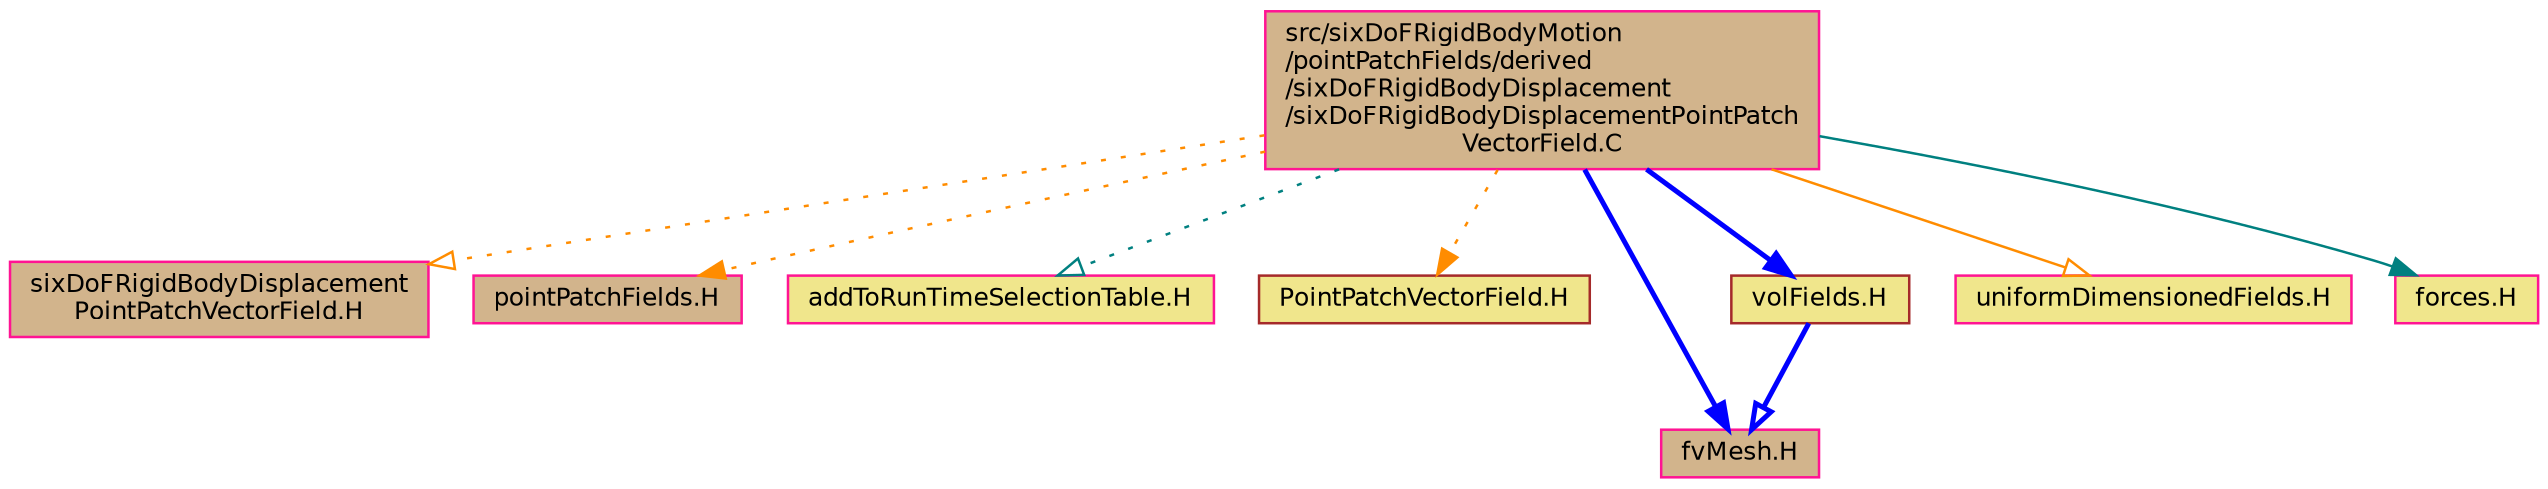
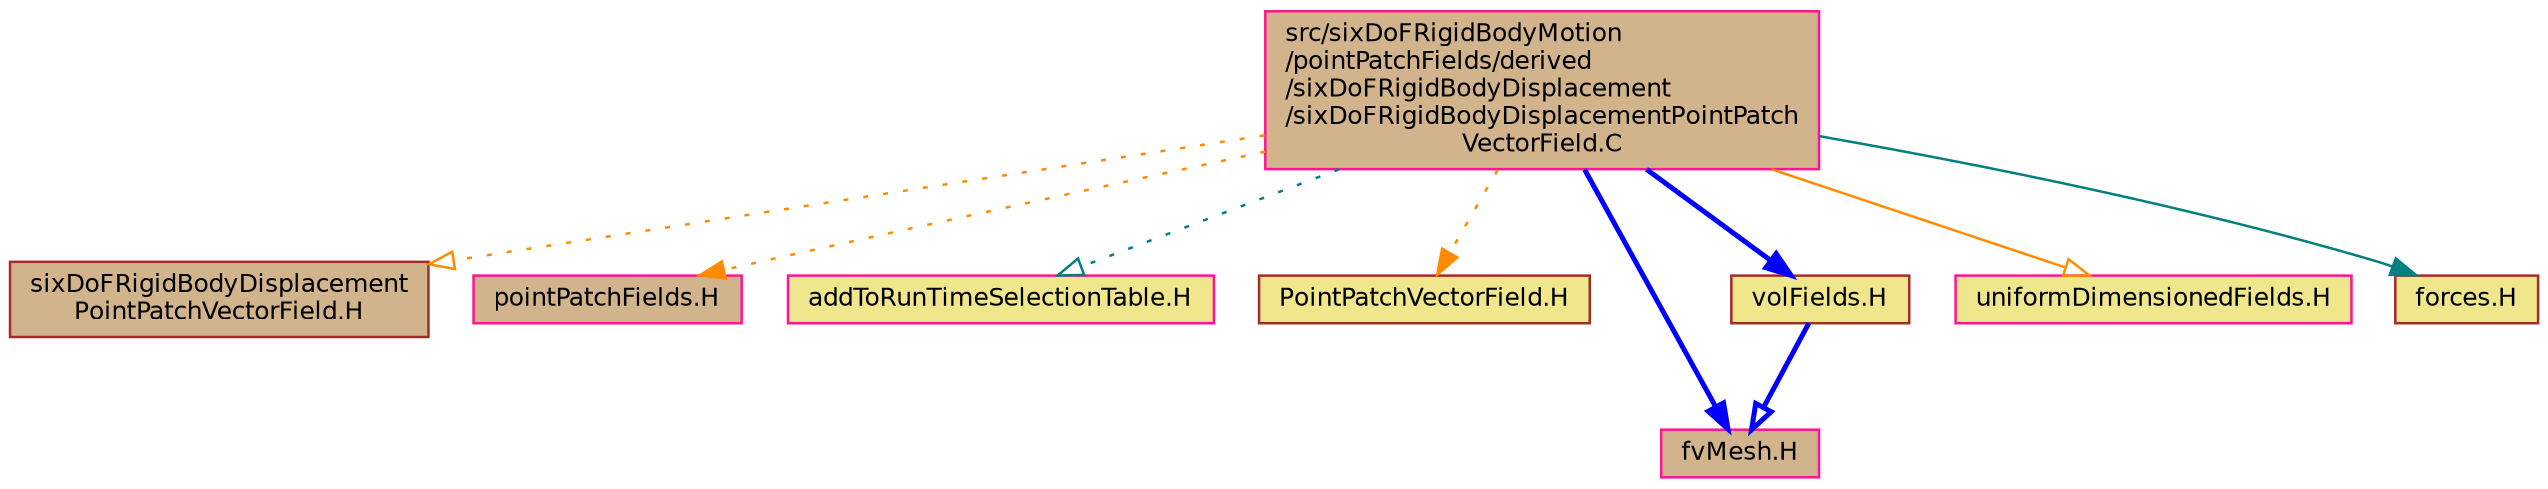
node "sixDoFRigidBodyDisplacement PointPatchVectorField.H": color deeppink -> brown
node "forces.H": color deeppink -> brown
